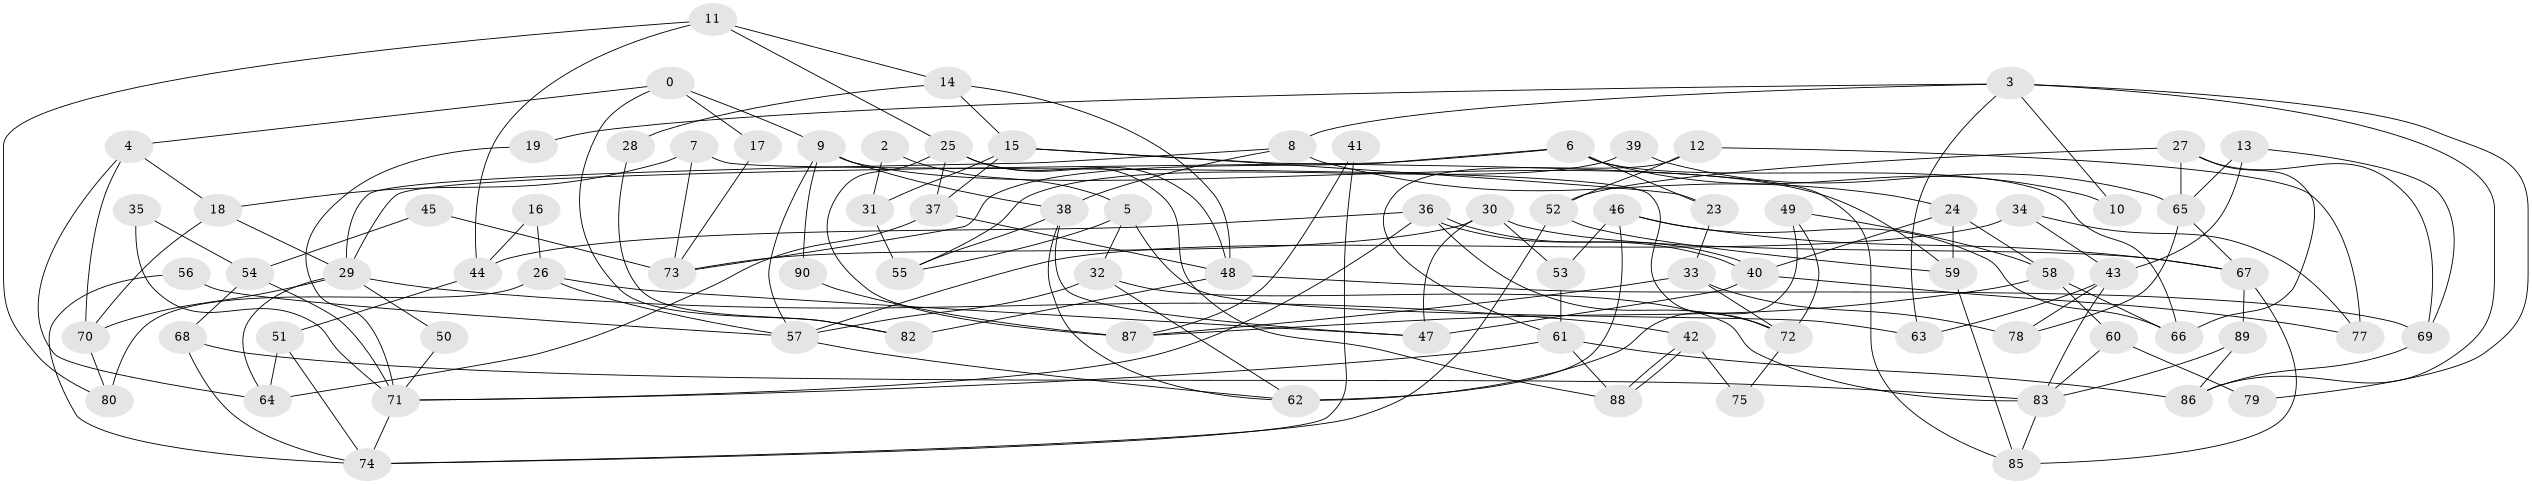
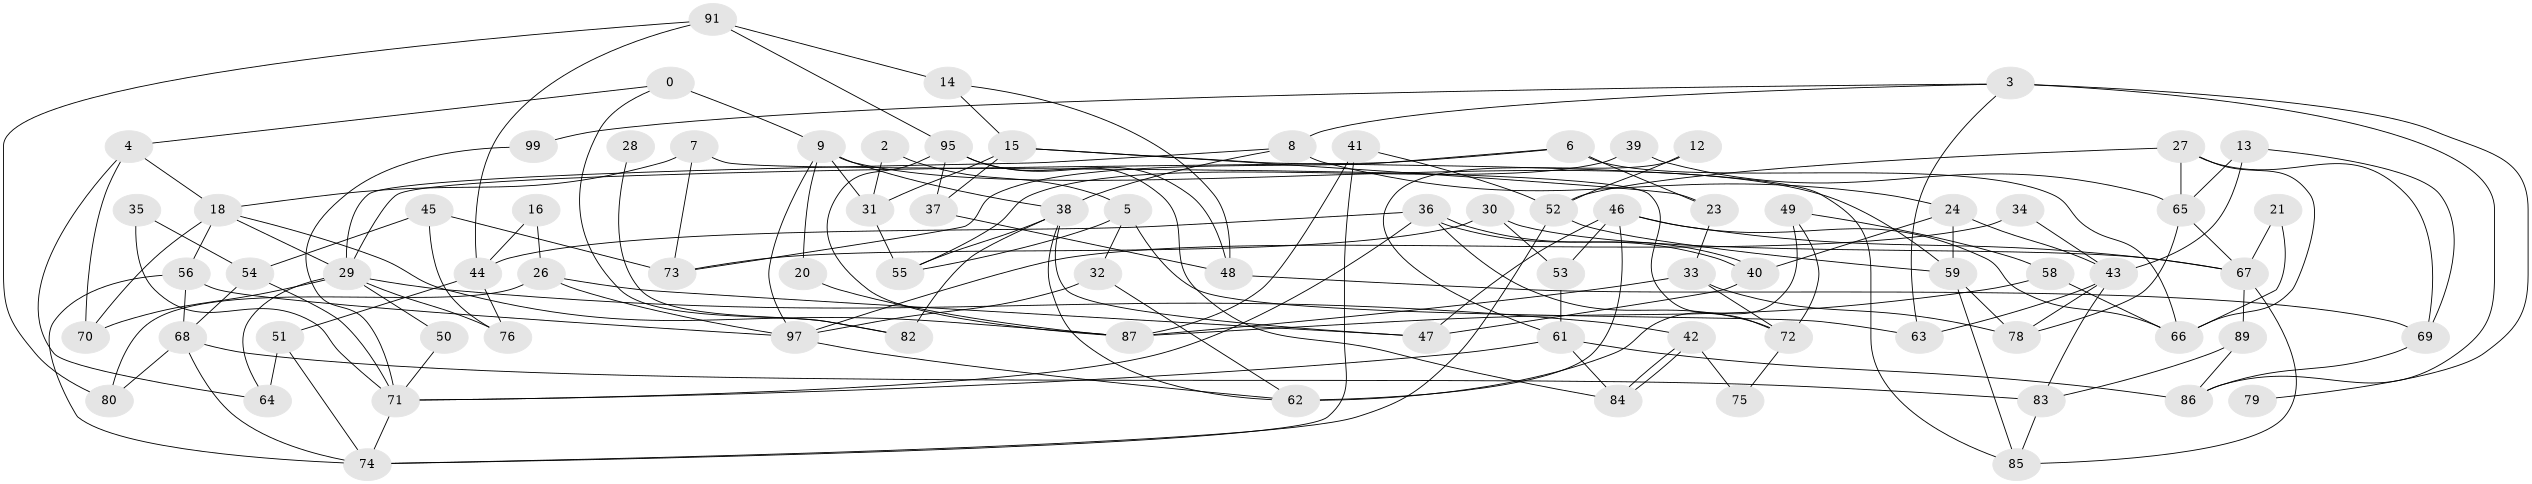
node "11": label "11" -> "91"
edge "14" -- "28": removed
node "19": label "19" -> "99"
node "17": removed
node "25": label "25" -> "95"
edge "41" -- "52": added
edge "9" -- "31": added
node "10": removed
node "21": added
edge "18" -- "56": added
edge "24" -- "58": now "24" -- "43"
edge "30" -- "47": now "46" -- "47"
node "90": label "90" -> "20"
edge "32" -- "83": removed
edge "48" -- "82": now "38" -- "82"
edge "56" -- "68": added
edge "59" -- "78": added
edge "18" -- "87": added
edge "37" -- "64": removed
node "76": added
node "57": label "57" -> "97"
node "60": removed
node "77": removed
edge "70" -- "80": now "68" -- "80"
node "88": label "88" -> "84"
